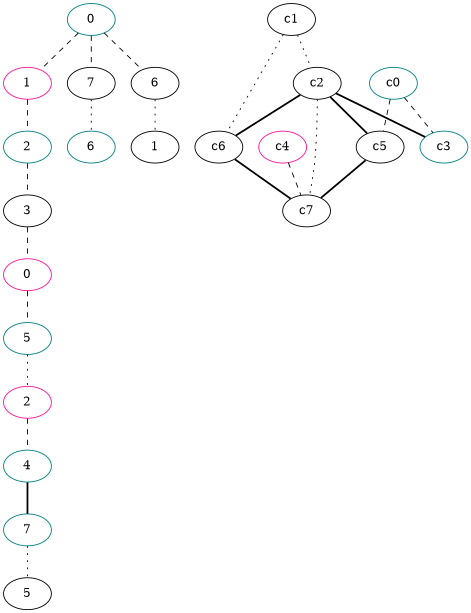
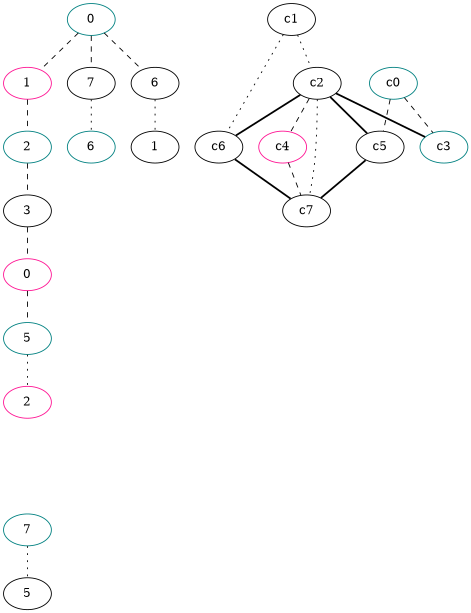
edge "c2" -- "c4": added
node "4": removed
